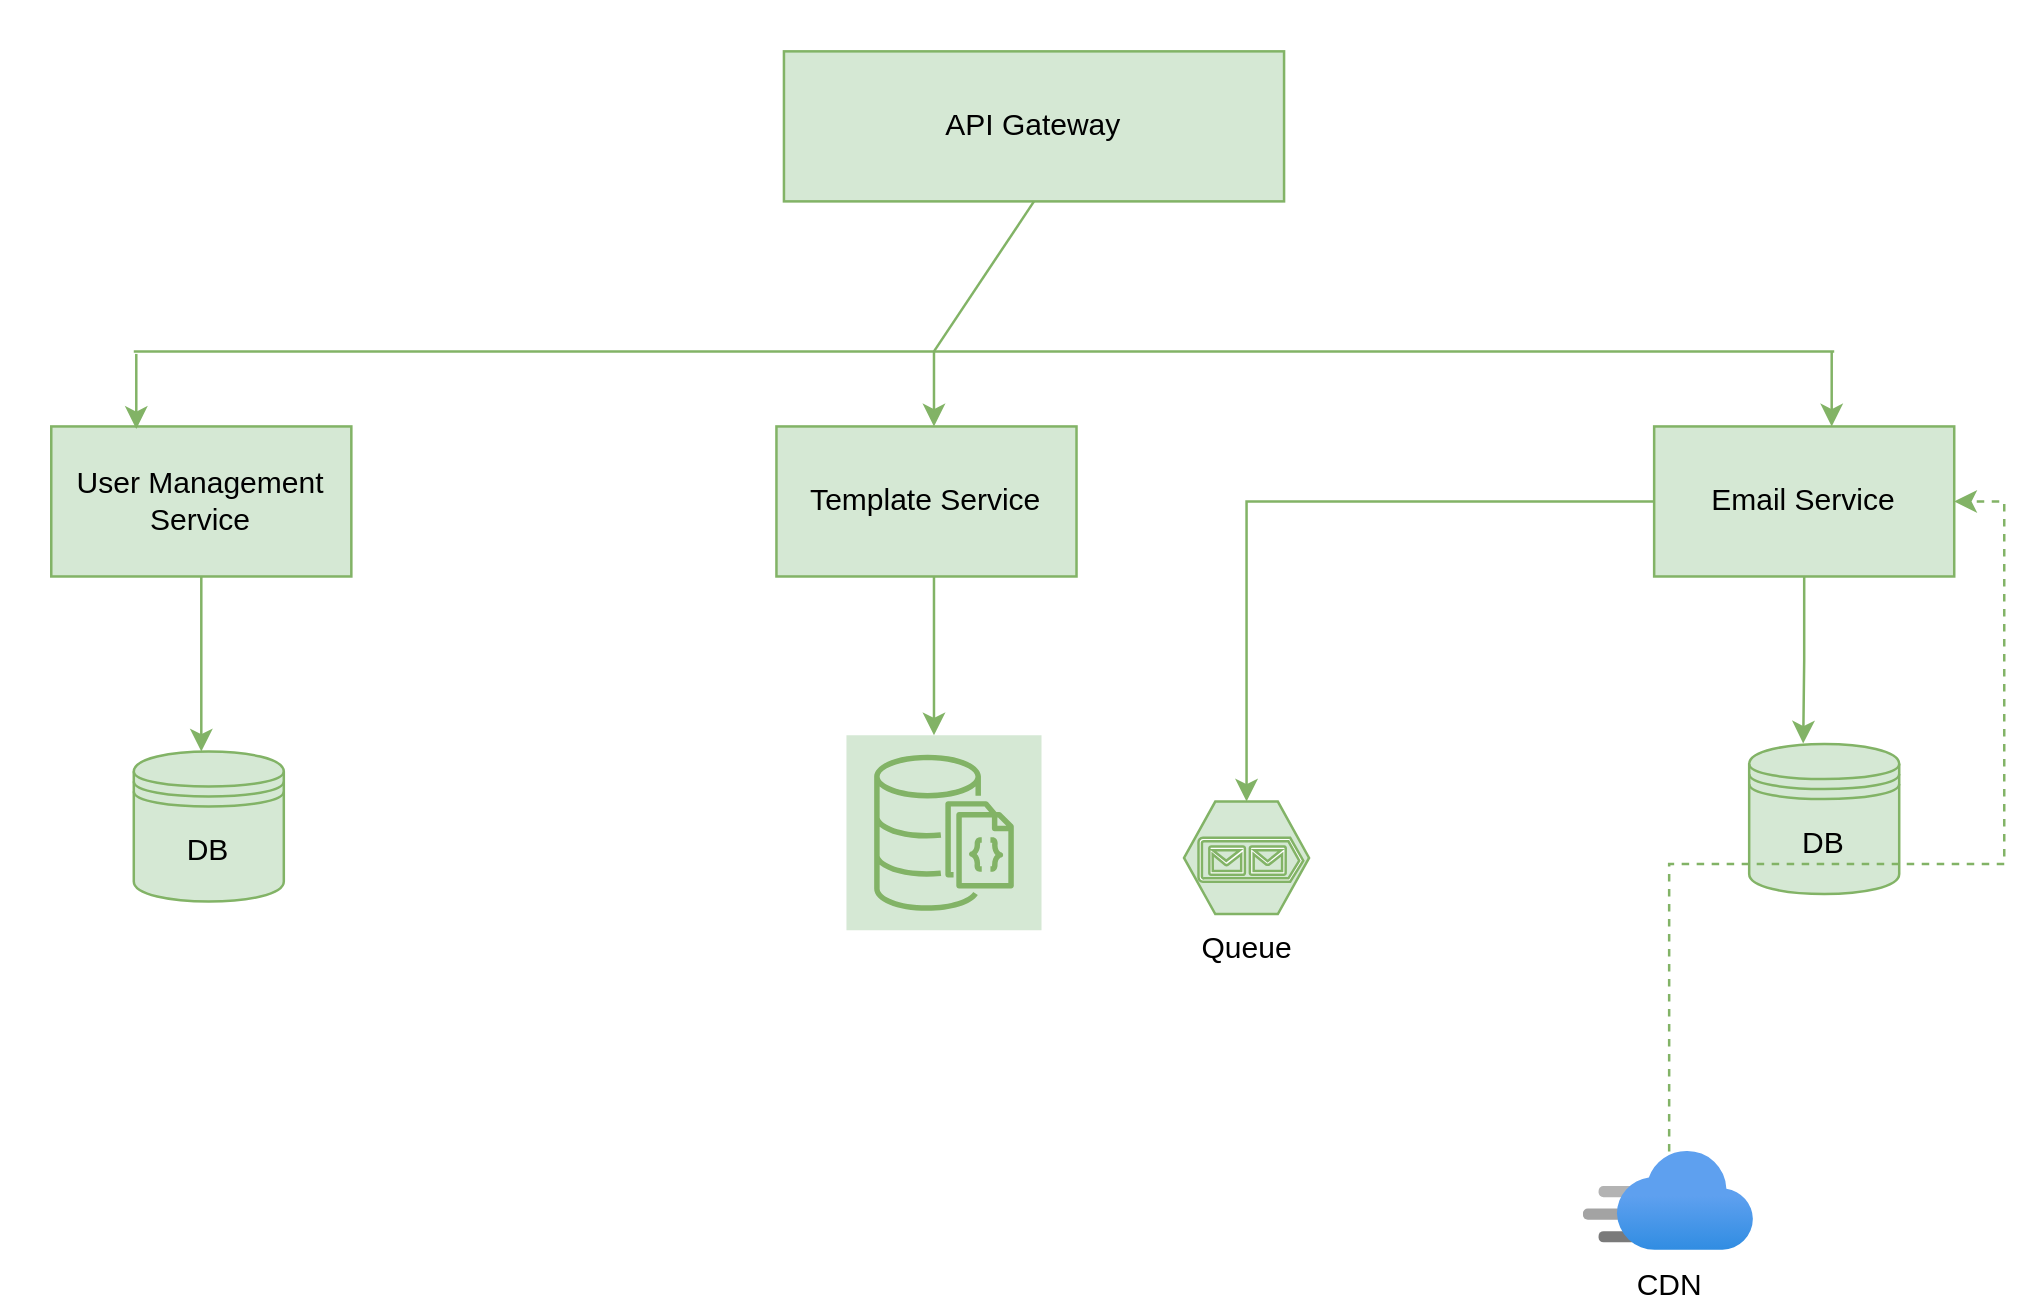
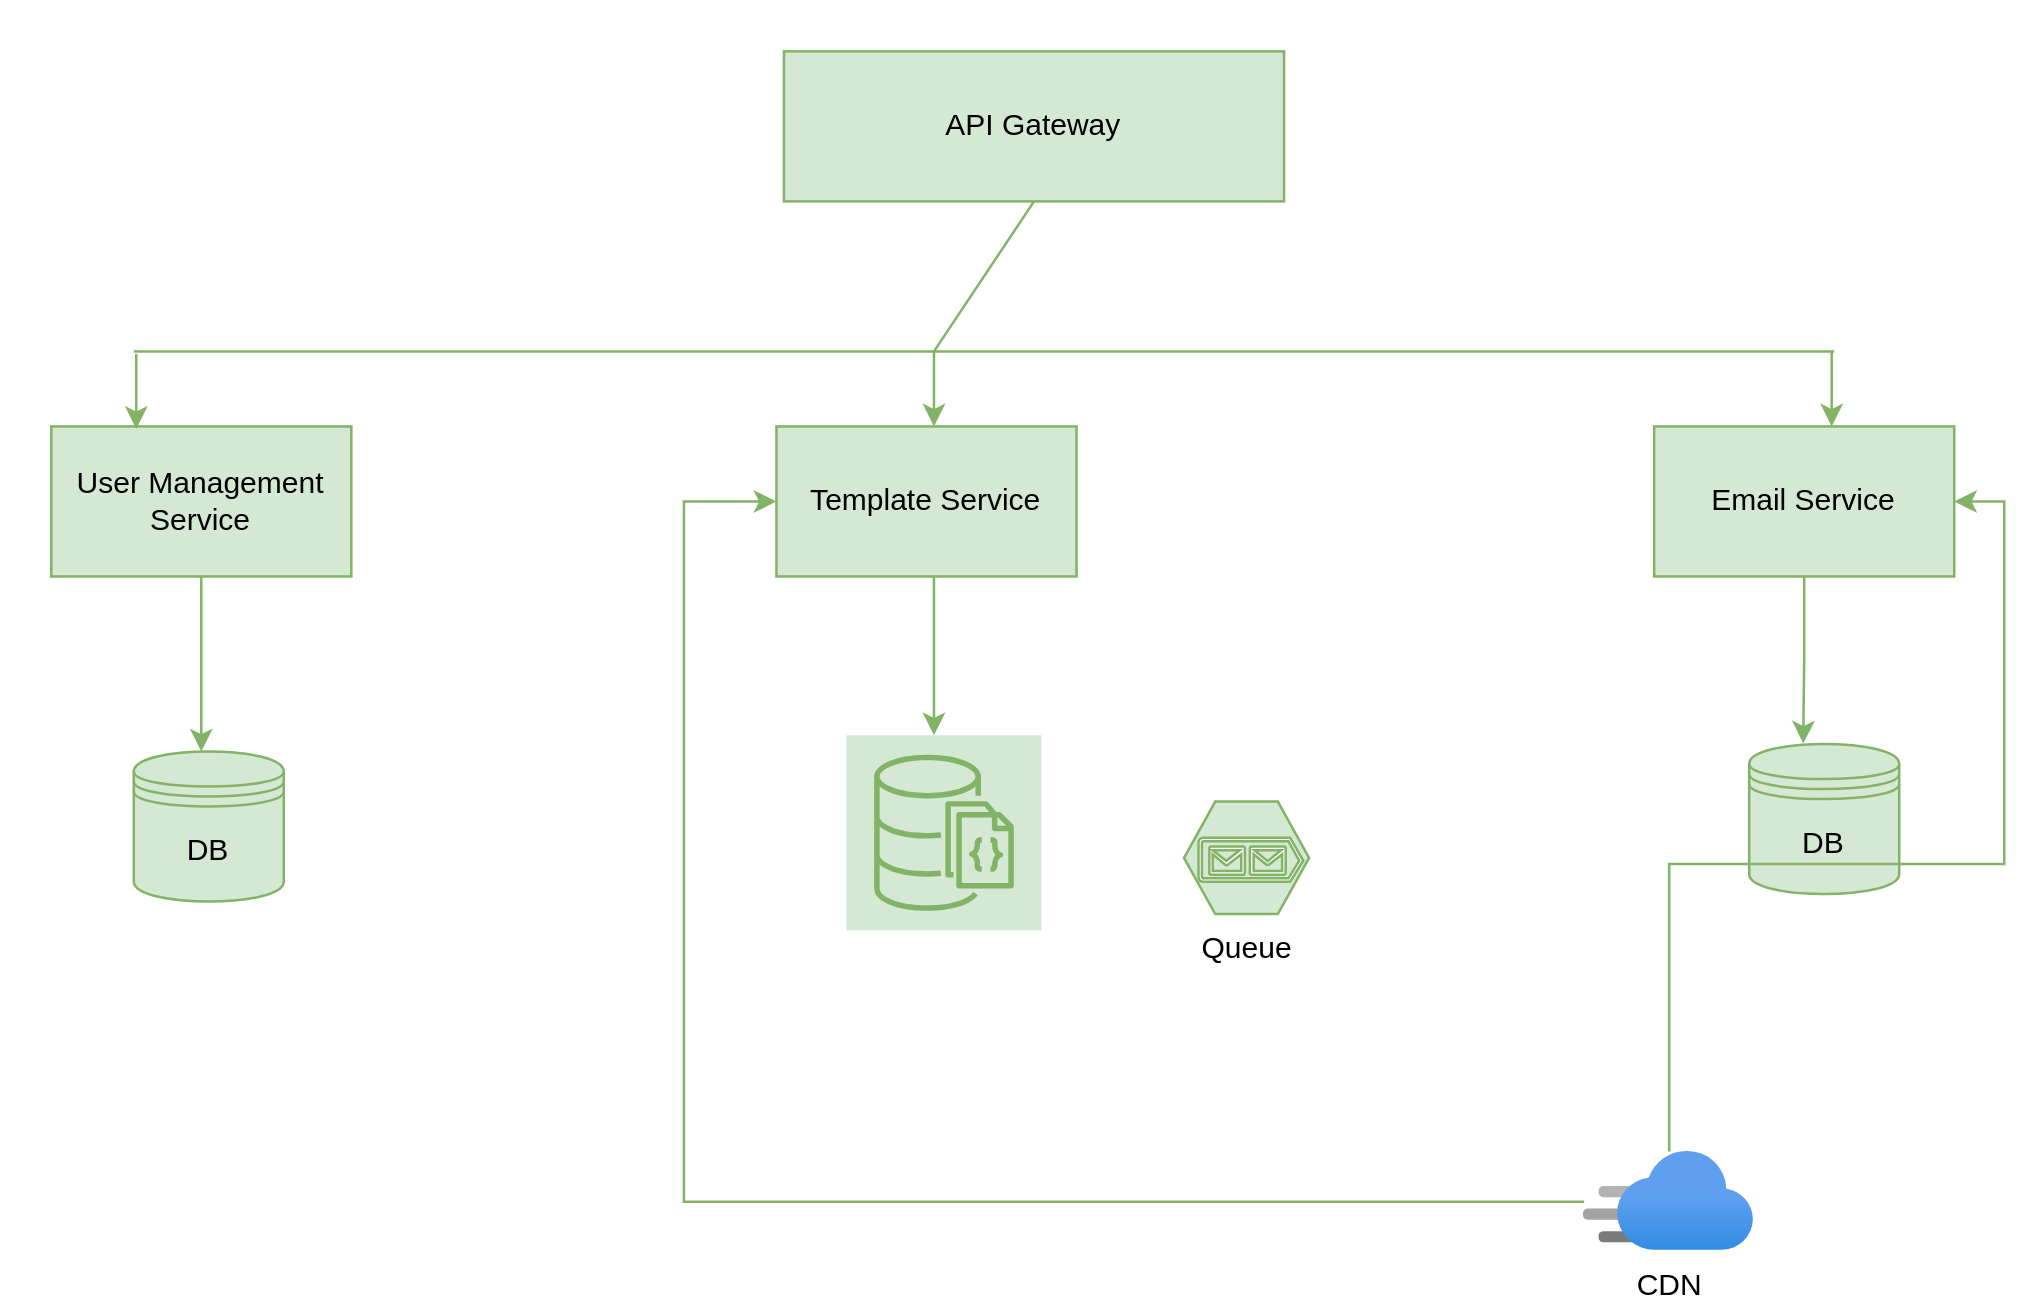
edge "Email Service" -> "Queue": removed
edge "CDN" -> "Email Service": style dashed -> solid
edge "CDN" -> "Template Service": added
